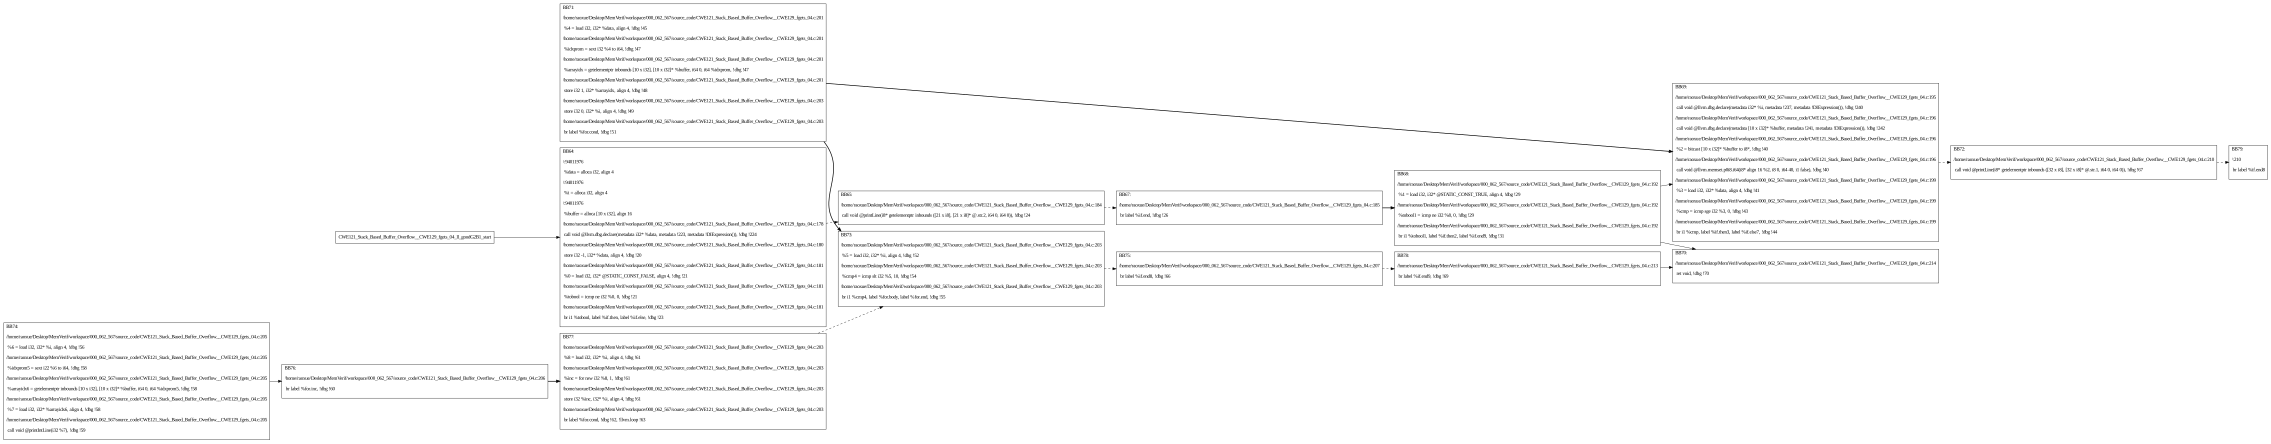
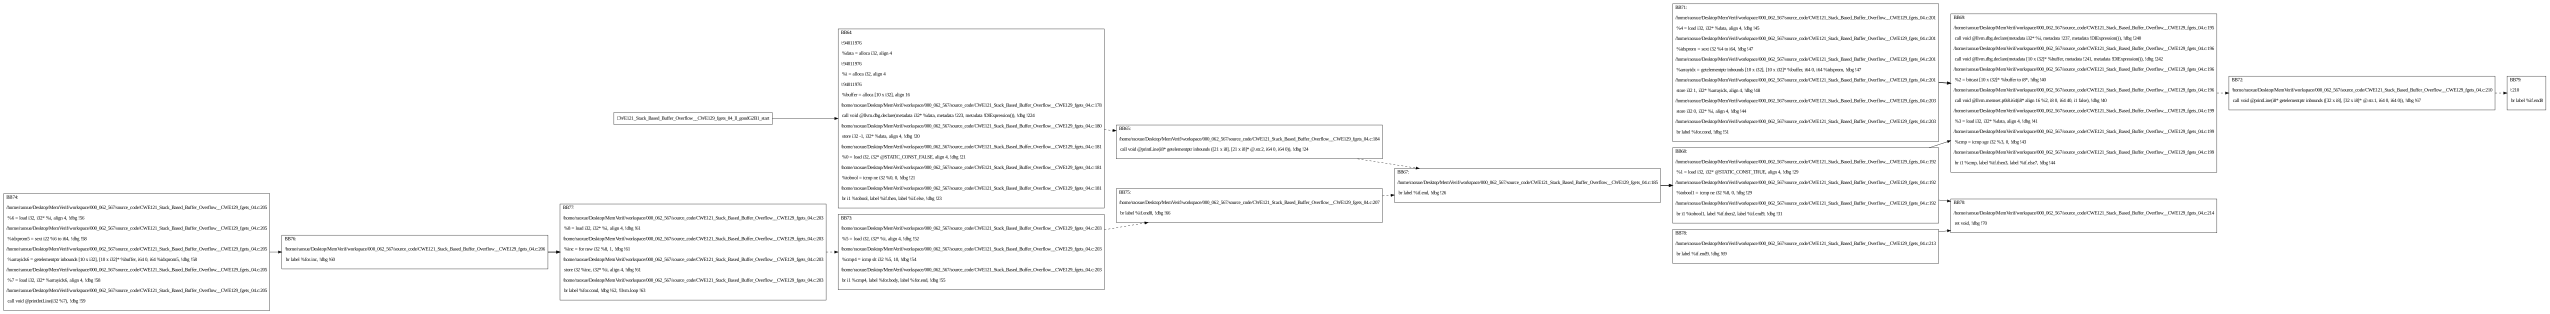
node "BB71:": text "store i32 0, i32* %i, align 4, !dbg !49" -> "store i32 0, i32* %i, align 4, !dbg !44"
edge "BB71:" -> "BB73:": removed
edge "BB75:" -> "BB78:": now "BB75:" -> "BB67:"
